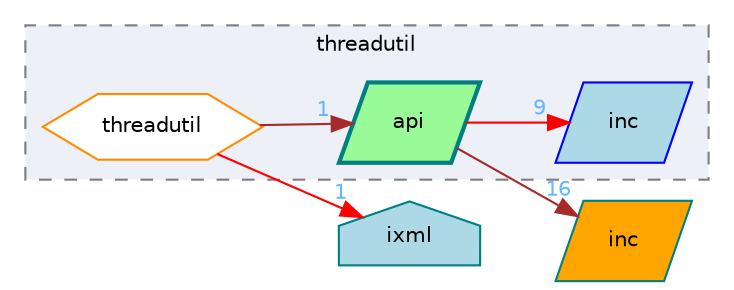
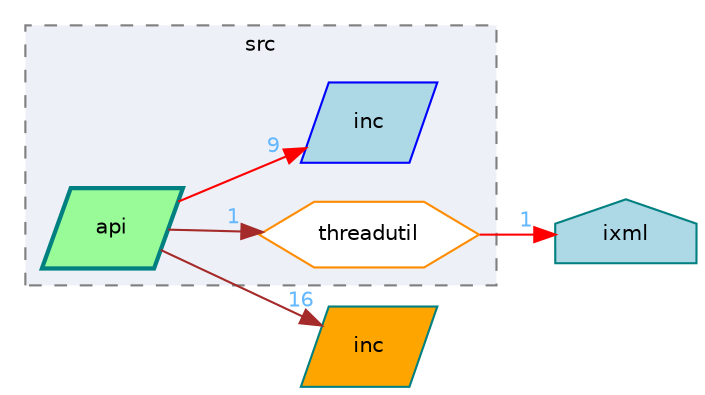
cluster "threadutil": label "threadutil" -> "src"
edge "threadutil" -> "api": reversed
